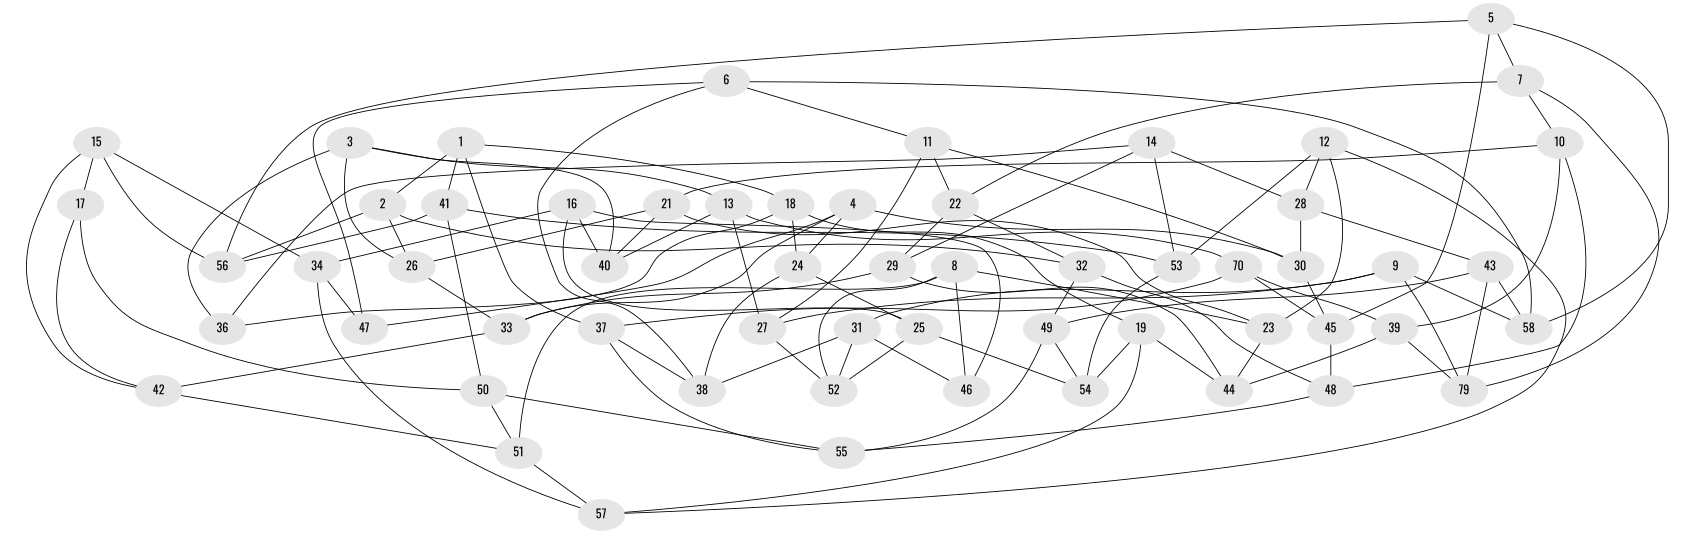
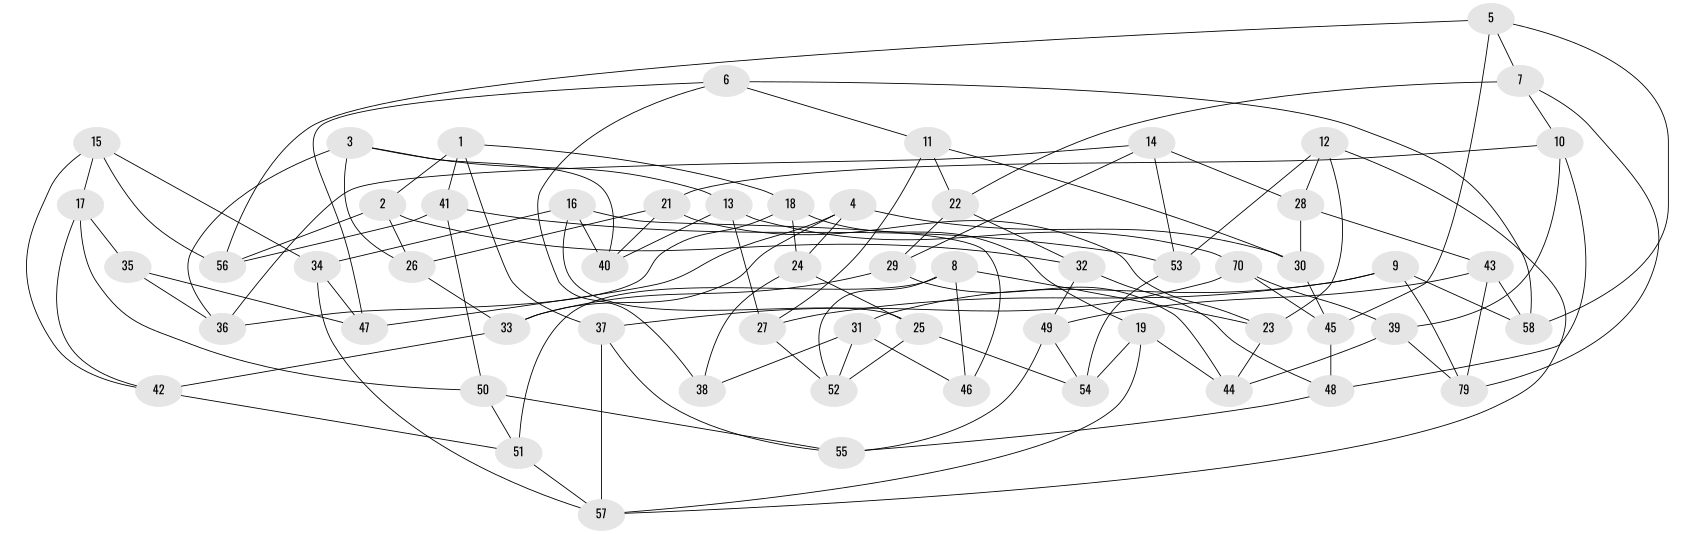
node "35": added
edge "37" -- "38": now "37" -- "57"
